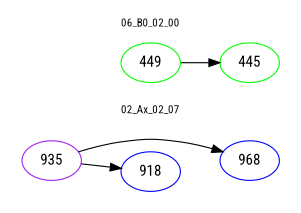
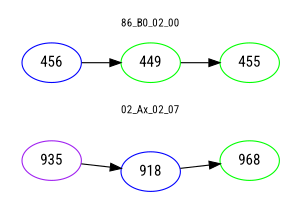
cluster "06_B0_02_00": label "06_B0_02_00" -> "86_B0_02_00"
node "456": added
node "445": label "445" -> "455"
edge "935" -> "968": now "918" -> "968"
node "968": color blue -> green
